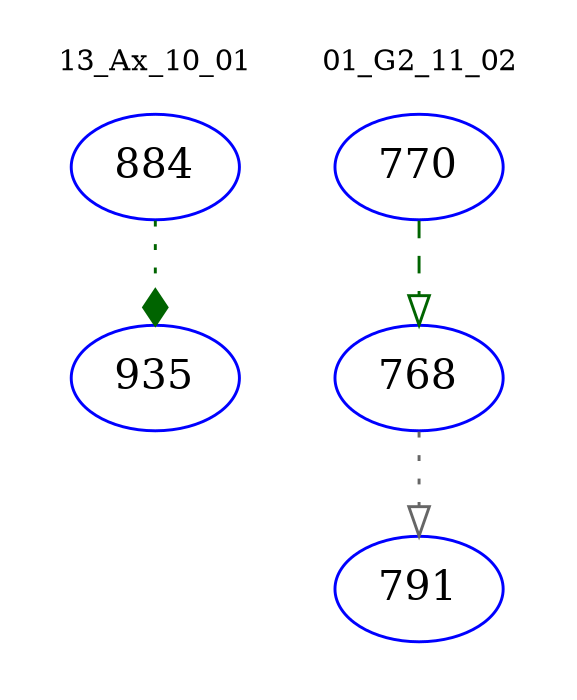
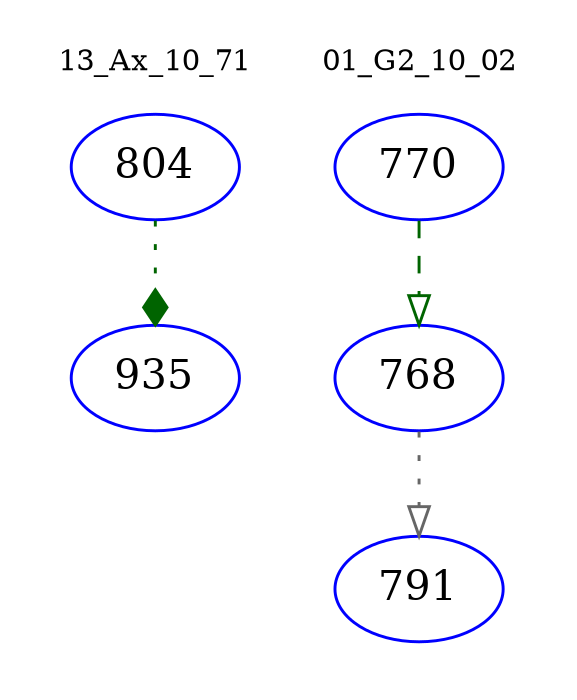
cluster "13_Ax_10_01": label "13_Ax_10_01" -> "13_Ax_10_71"
cluster "01_G2_11_02": label "01_G2_11_02" -> "01_G2_10_02"
node "884": label "884" -> "804"
